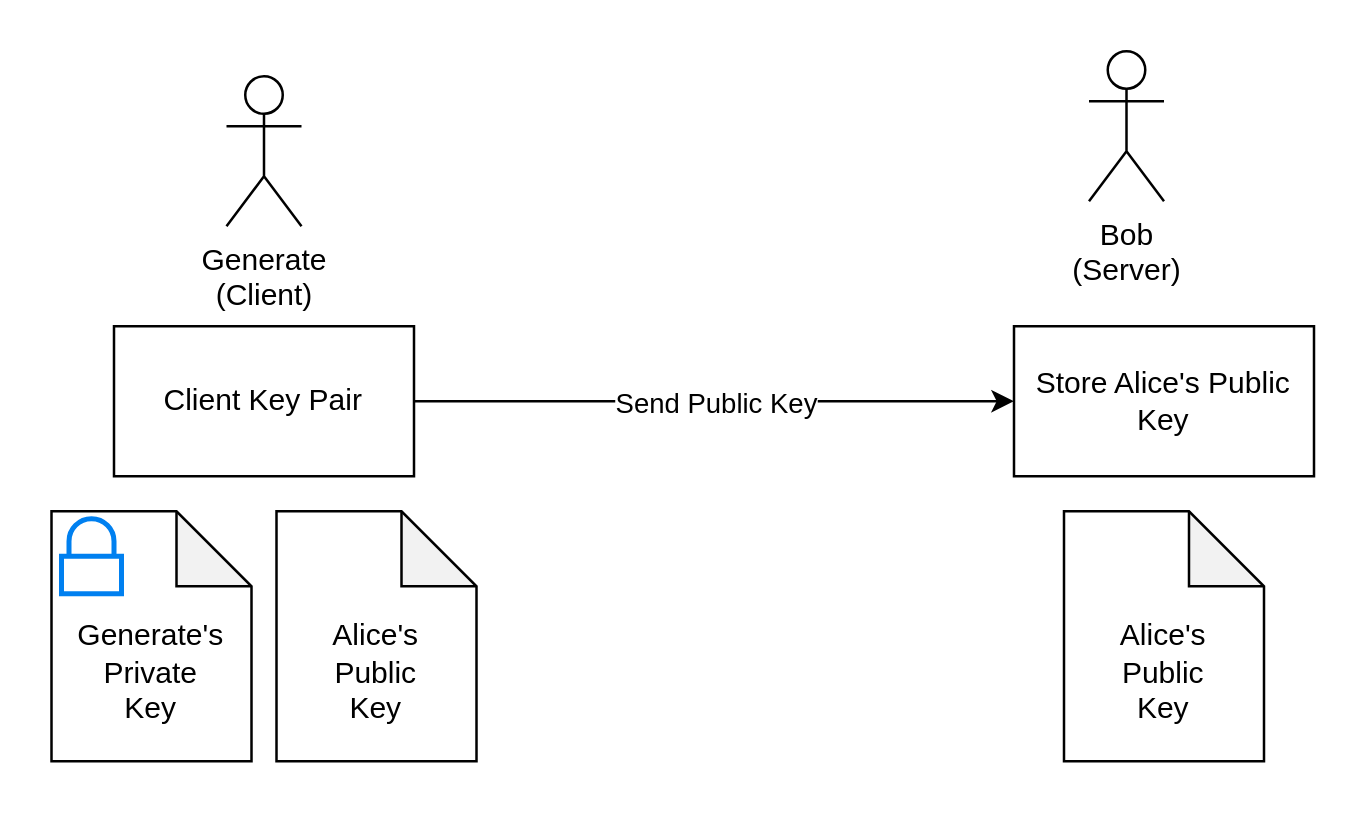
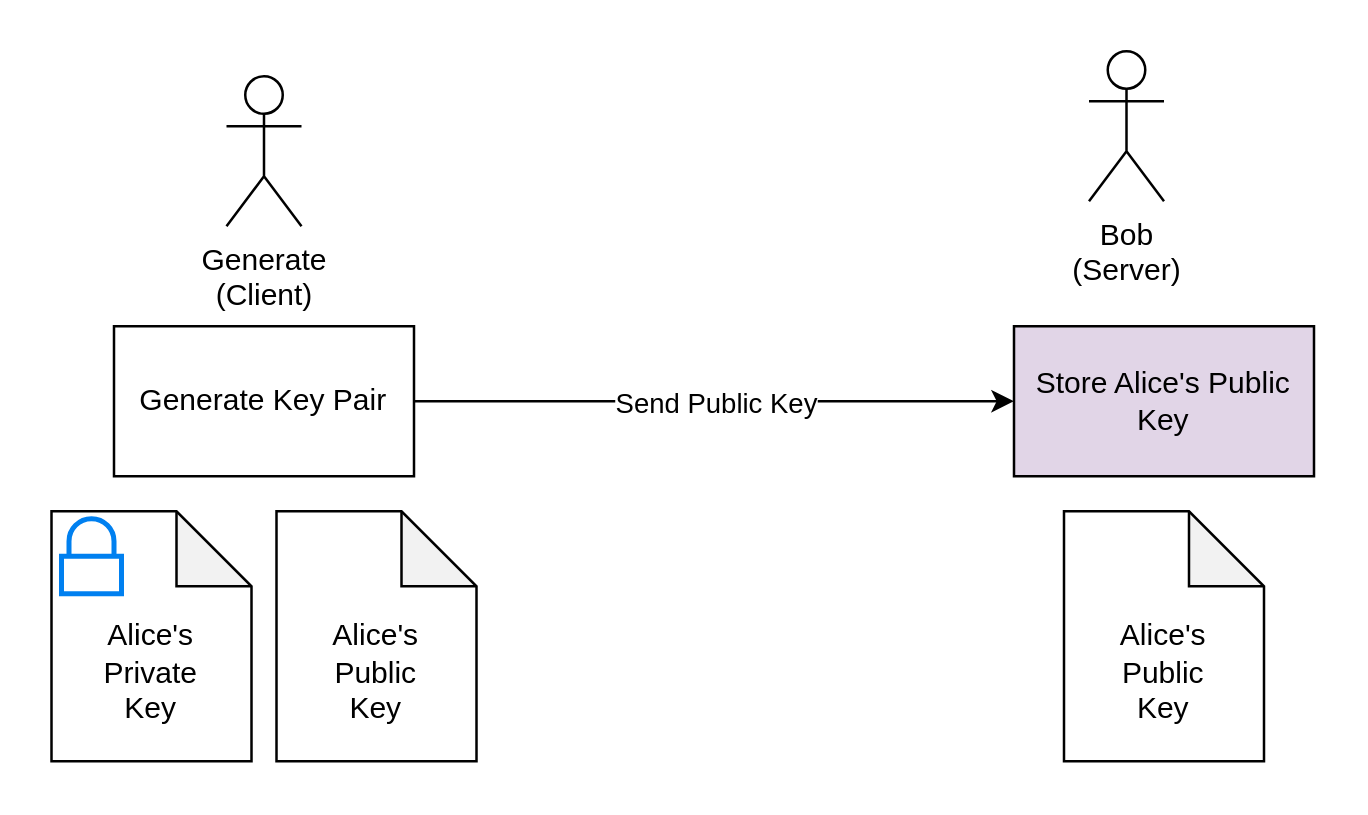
node "Client Key Pair": label "Client Key Pair" -> "Generate Key Pair"
node "Store Alice's Public Key": fillcolor #ffffff -> #e1d5e7
node "Generate's Private Key": label "Generate's Private Key" -> "Alice's Private Key"
